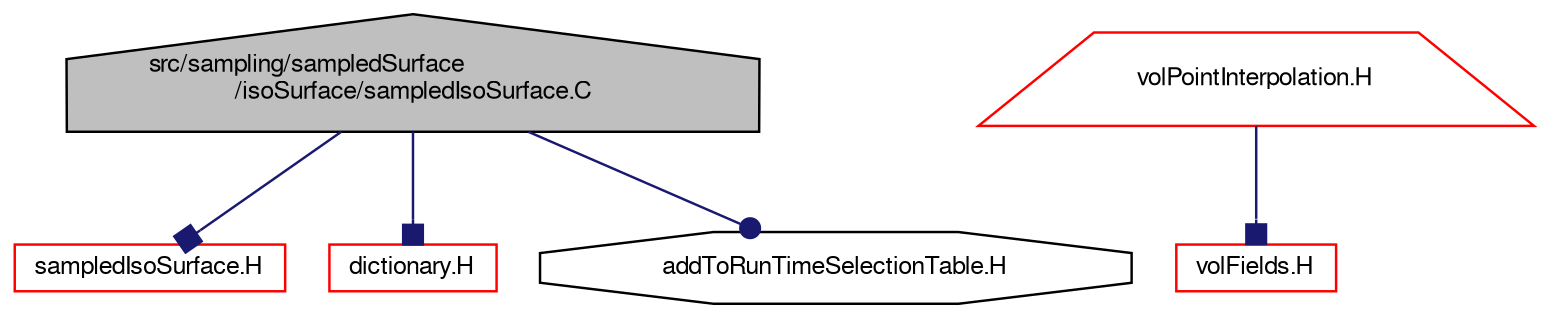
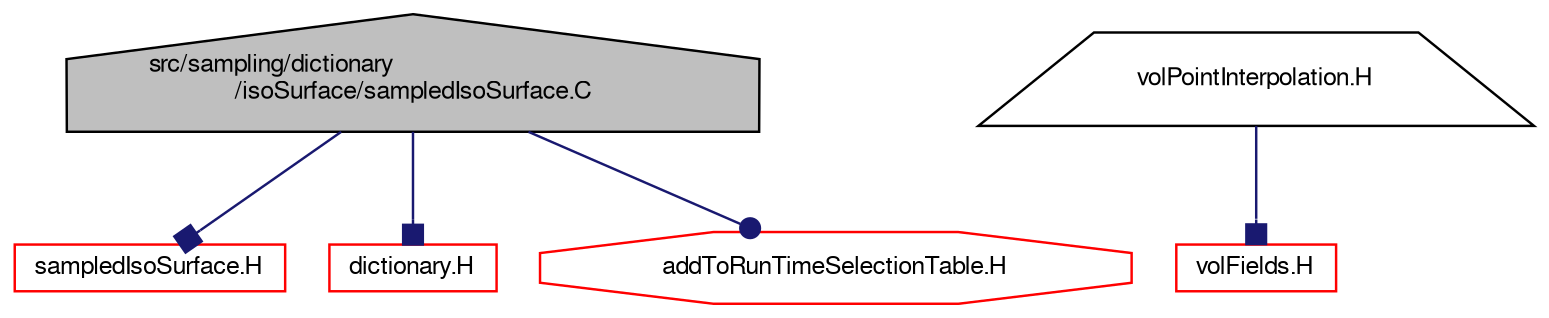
node "src/sampling/sampledSurface /isoSurface/sampledIsoSurface.C": label "src/sampling/sampledSurface /isoSurface/sampledIsoSurface.C" -> "src/sampling/dictionary /isoSurface/sampledIsoSurface.C"
node "volPointInterpolation.H": color red -> black
node "addToRunTimeSelectionTable.H": color black -> red
